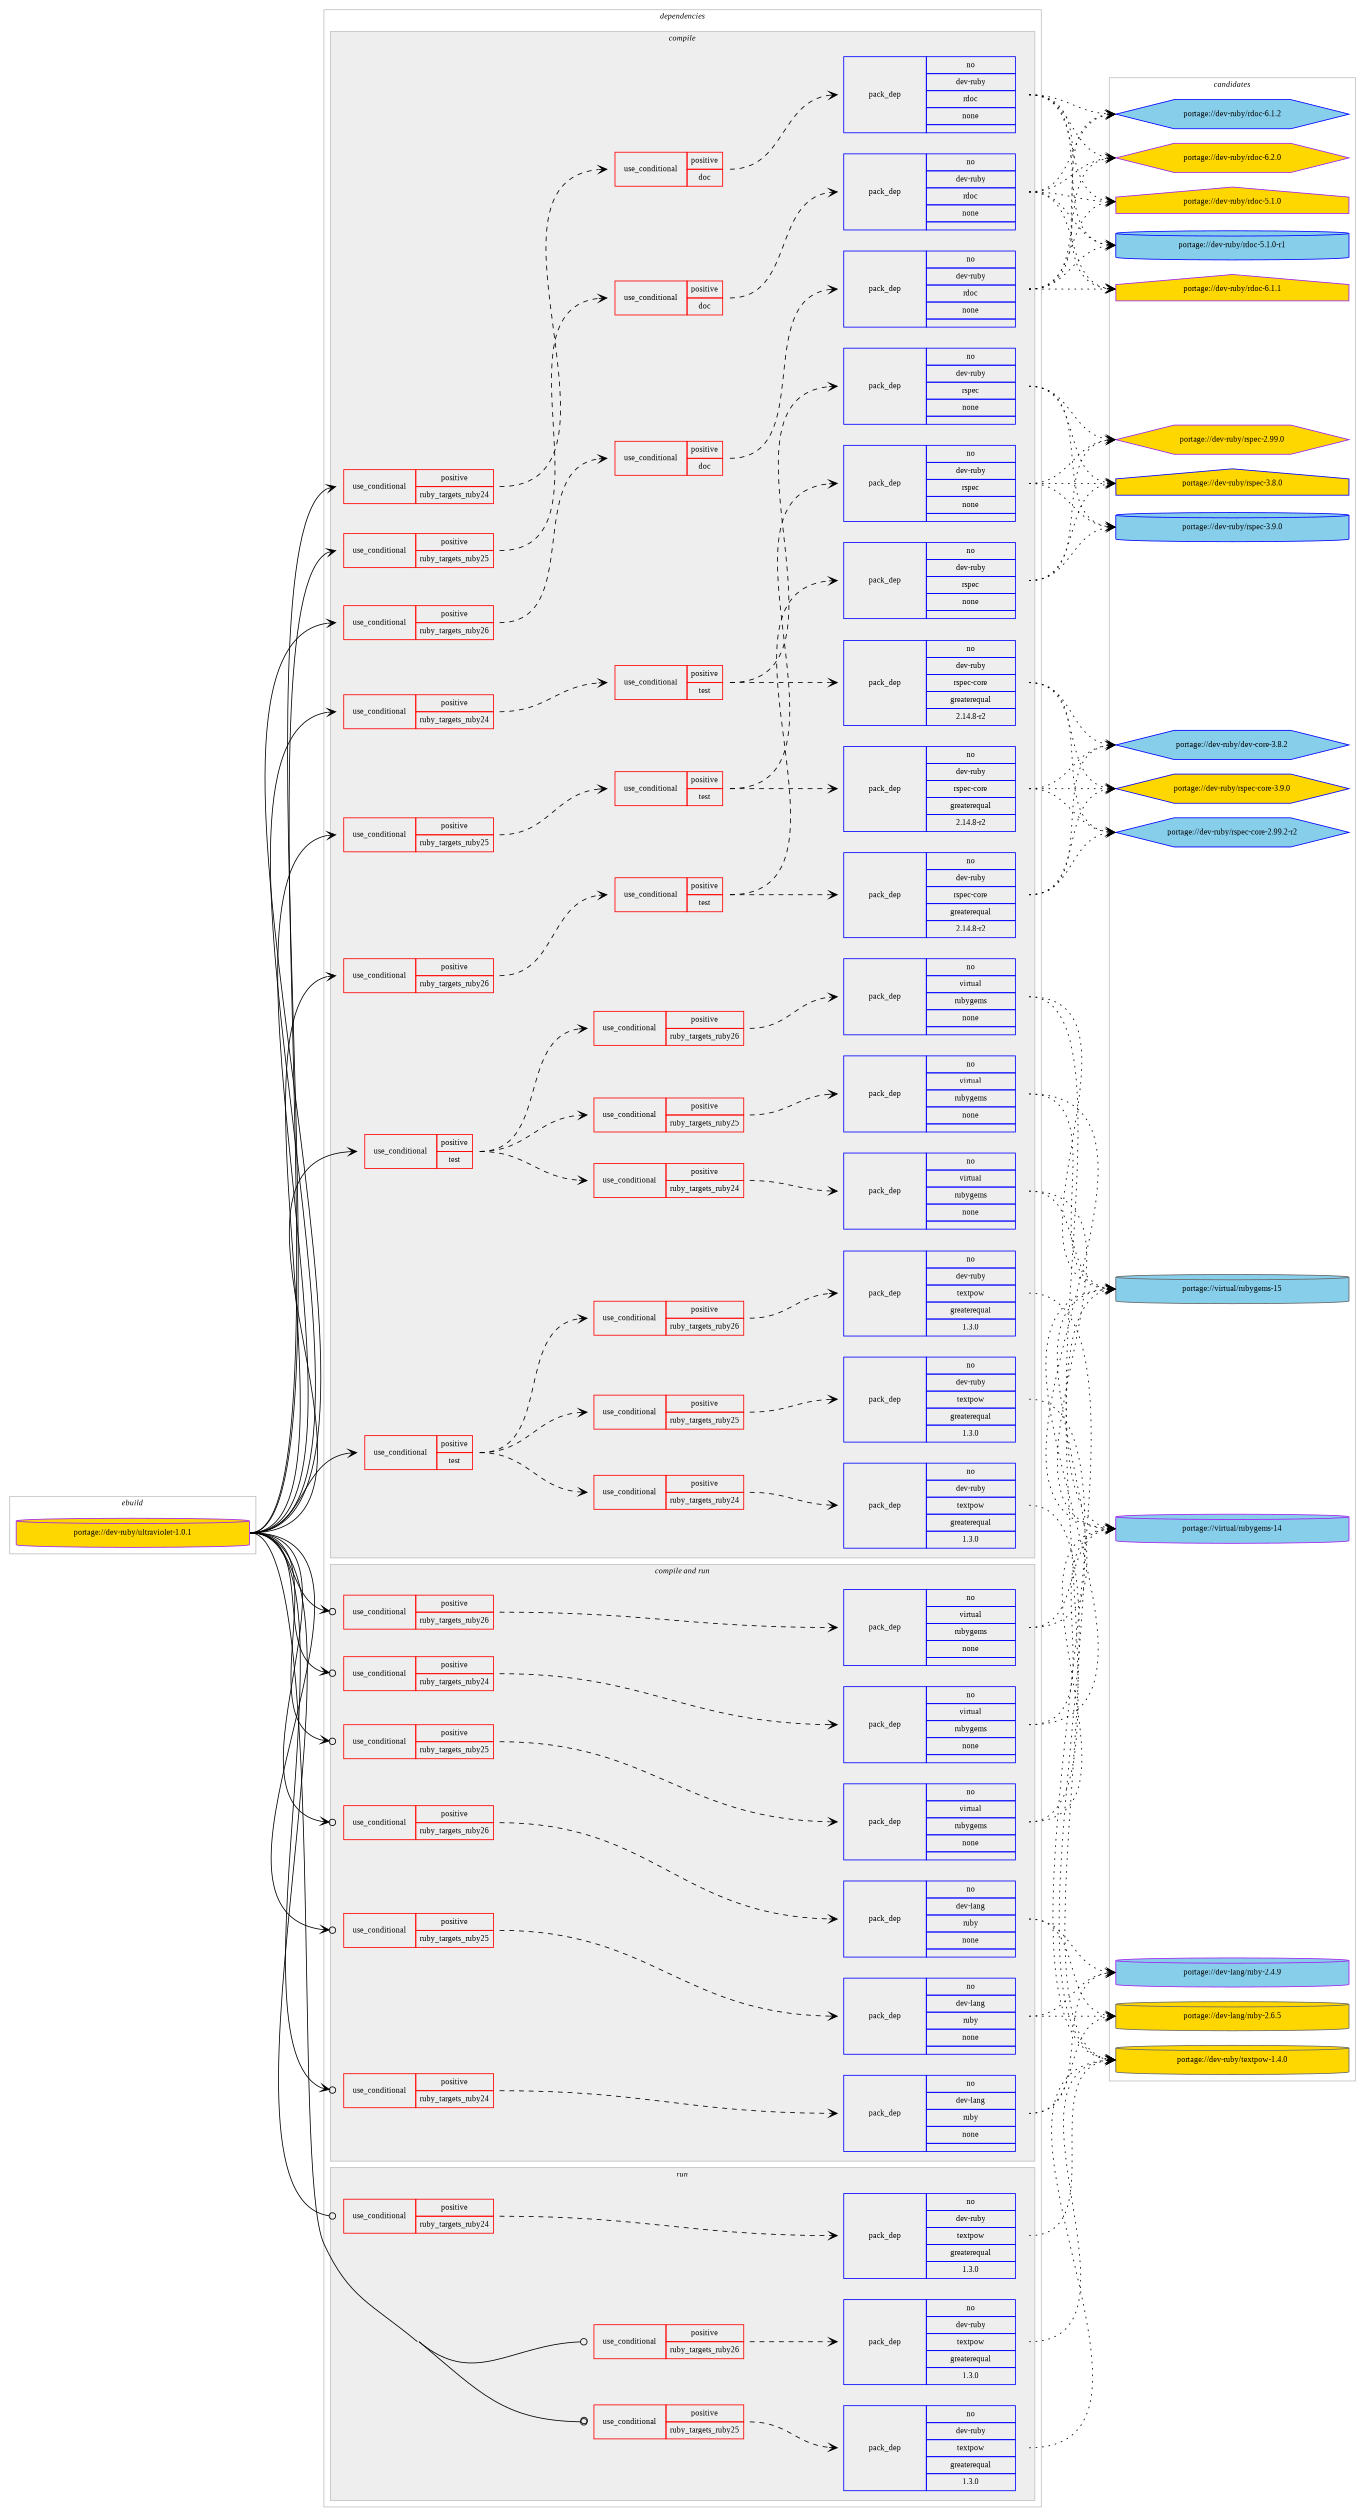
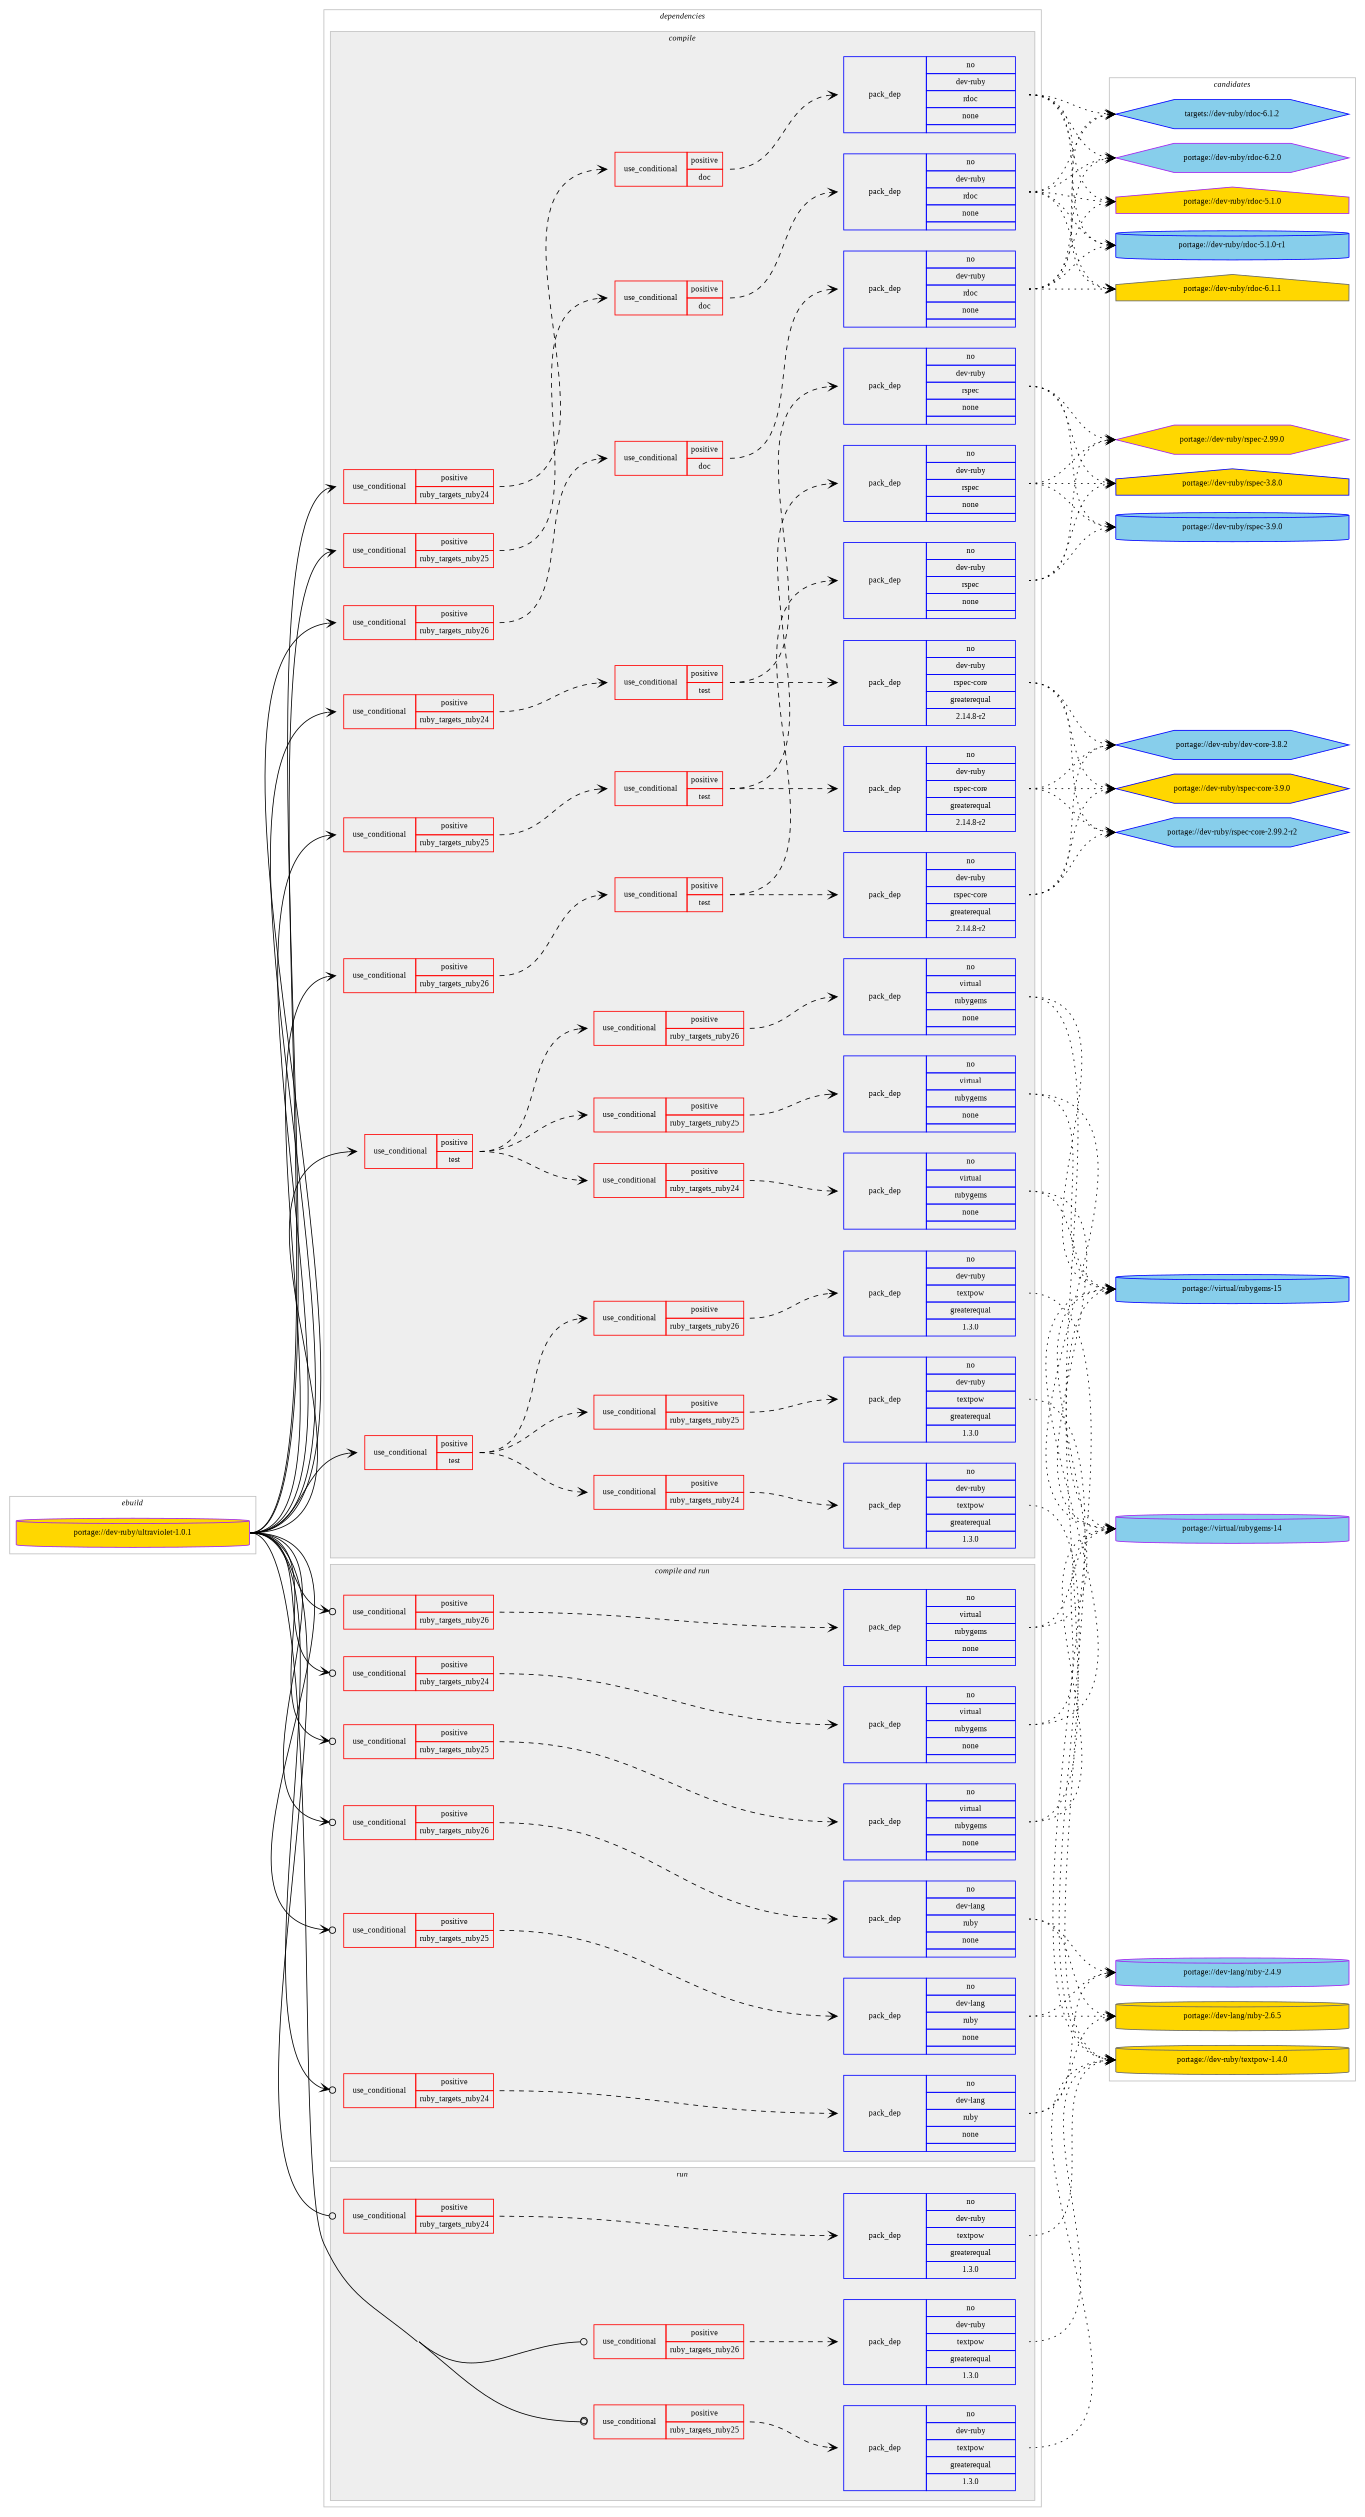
node "portage://dev-ruby/rdoc-6.1.2": label "portage://dev-ruby/rdoc-6.1.2" -> "targets://dev-ruby/rdoc-6.1.2"
node "portage://dev-ruby/rdoc-6.2.0": fillcolor gold -> skyblue
node "portage://dev-ruby/rdoc-6.1.1": color purple -> gray40
node "portage://virtual/rubygems-15": color gray40 -> blue
